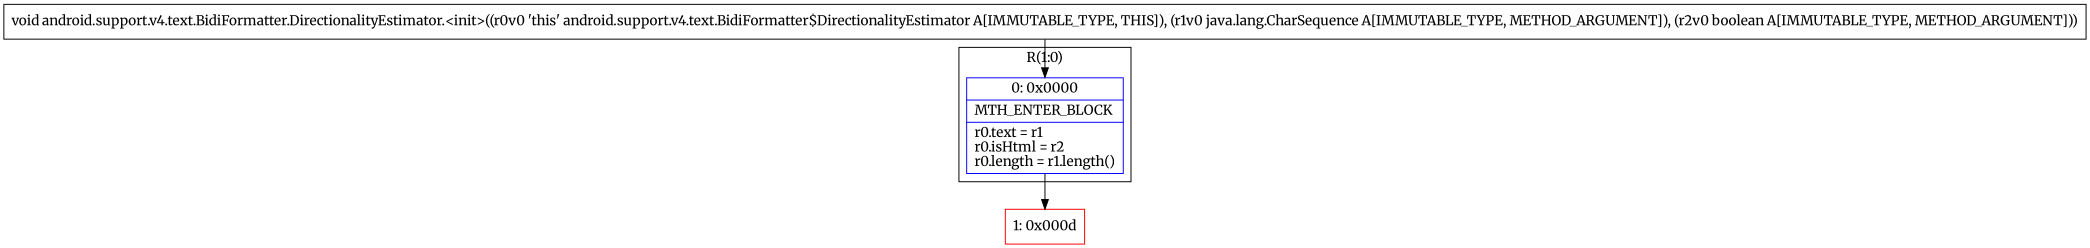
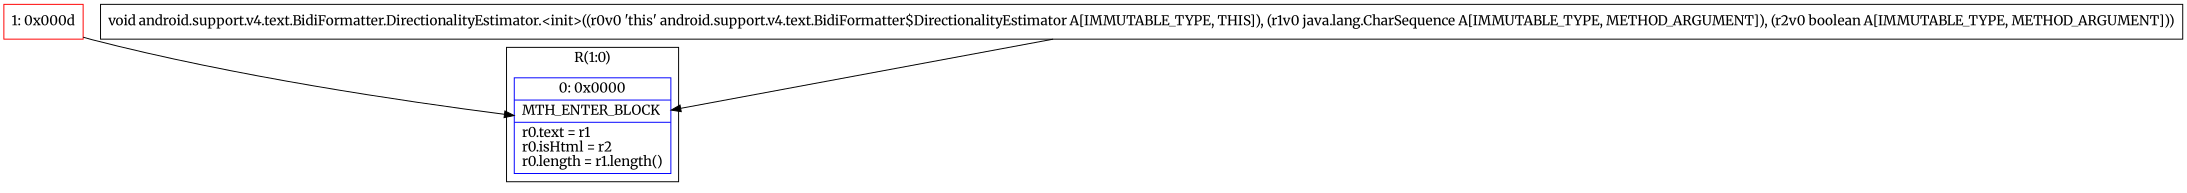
edge "0: 0x0000" -> "1: 0x000d": reversed
